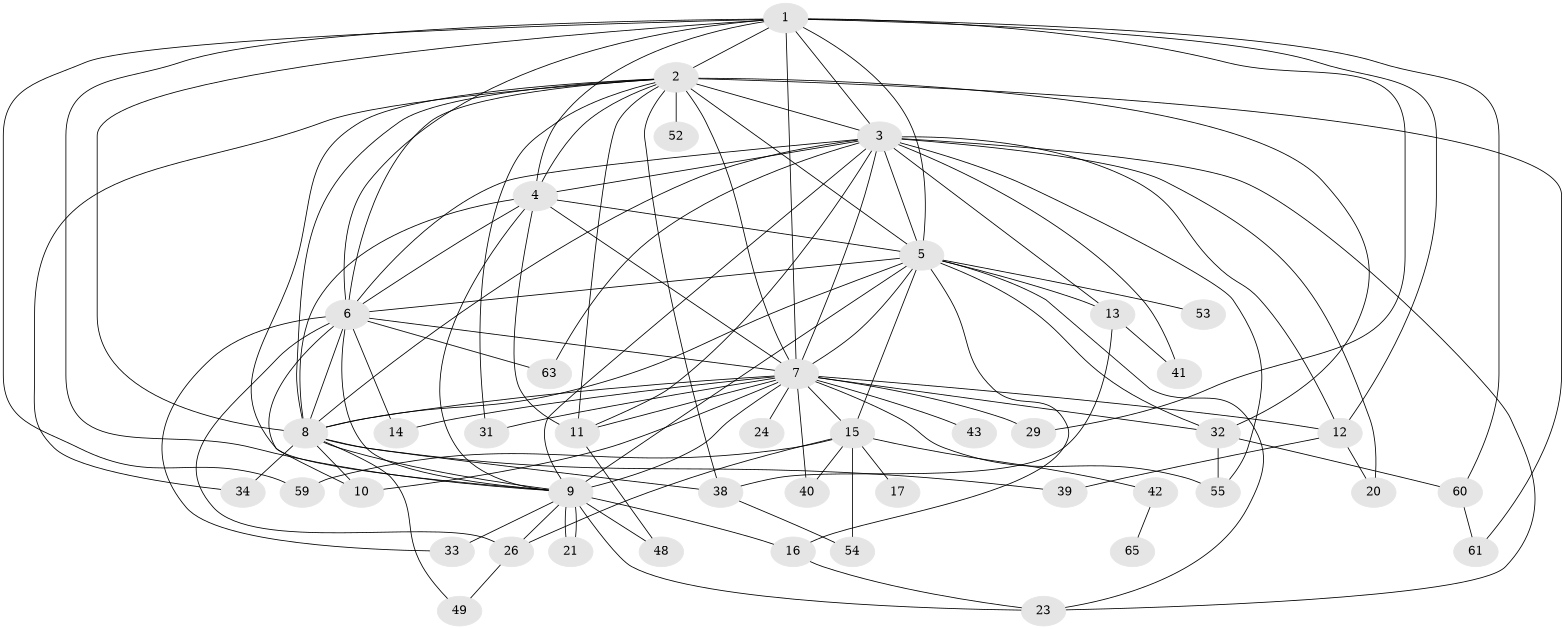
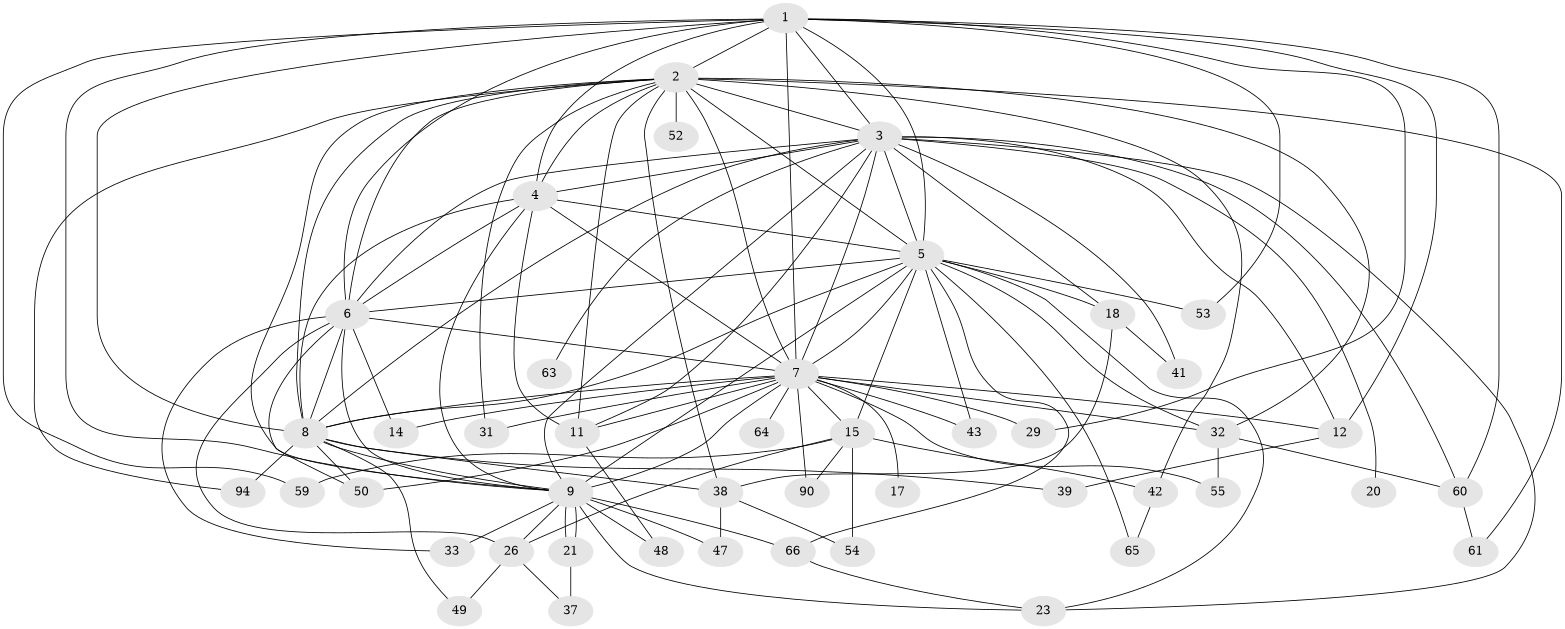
edge "1" -- "53": added
edge "2" -- "42": added
edge "3" -- "55": now "3" -- "60"
node "13": label "13" -> "18"
edge "5" -- "43": added
edge "6" -- "63": removed
edge "5" -- "65": added
node "24": label "24" -> "64"
edge "12" -- "20": removed
edge "15" -- "17": now "7" -- "17"
node "34": label "34" -> "94"
node "10": label "10" -> "50"
node "40": label "40" -> "90"
node "47": added
node "16": label "16" -> "66"
node "37": added
